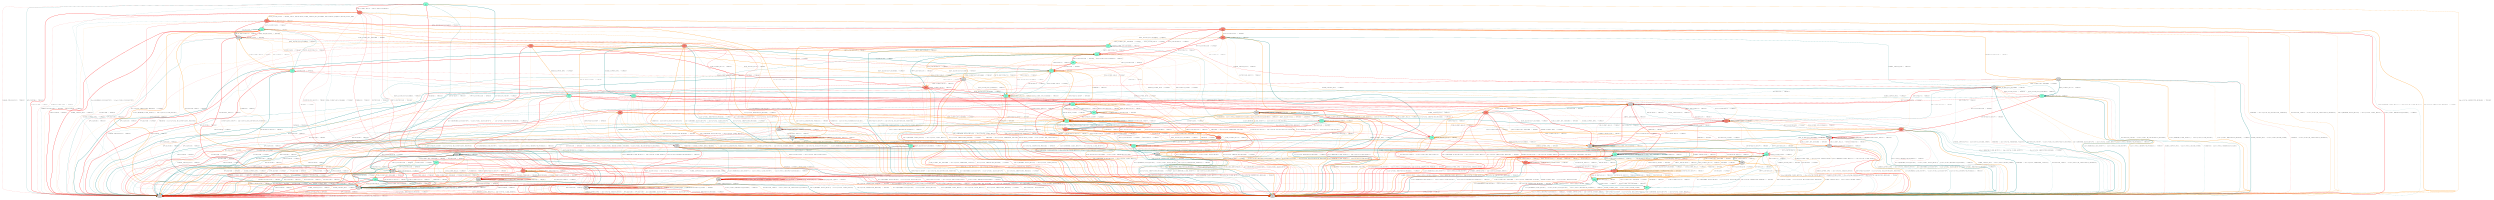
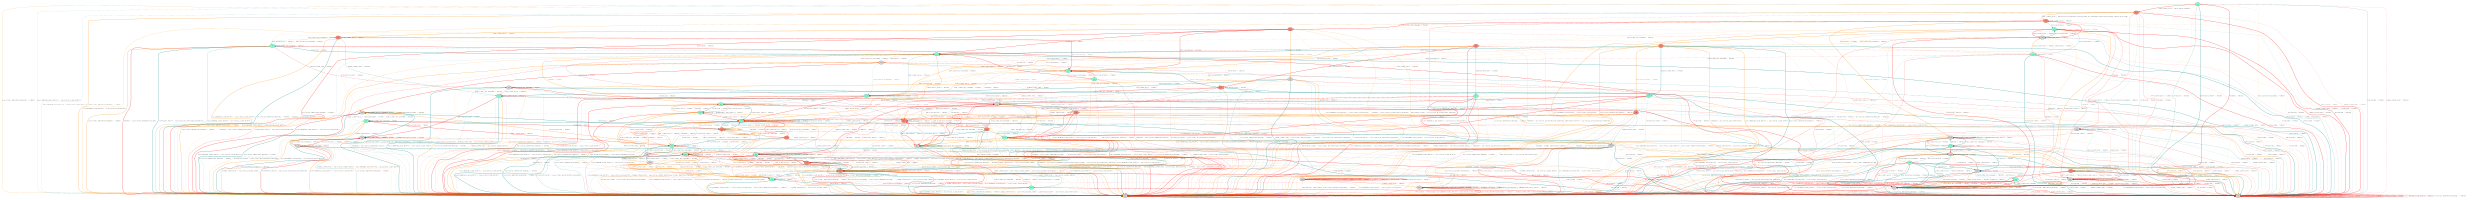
edge "s9" -> "s19": added, label "CERTIFICATE / TIMEOUT"
edge "s48" -> "s50": added, label "EMPTY_CERTIFICATE / TIMEOUT"
